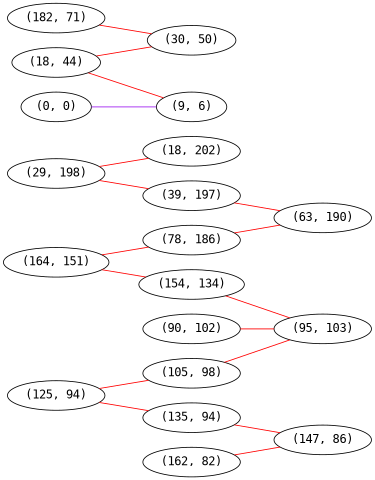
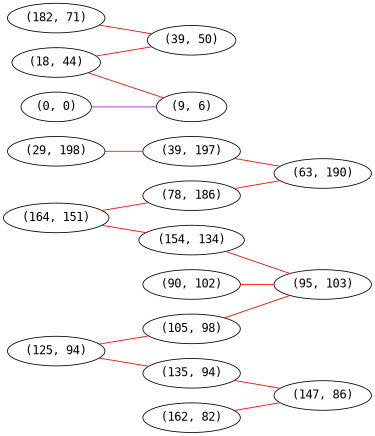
node "(30, 50)": label "(30, 50)" -> "(39, 50)"
node "(18, 202)": removed
